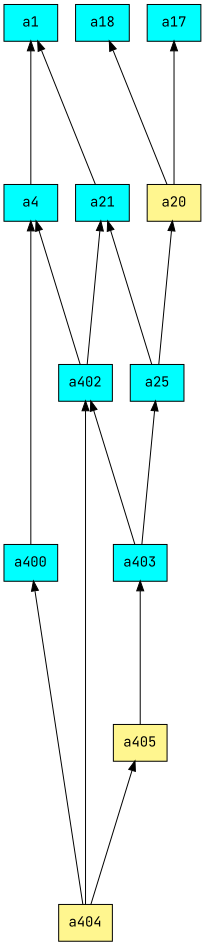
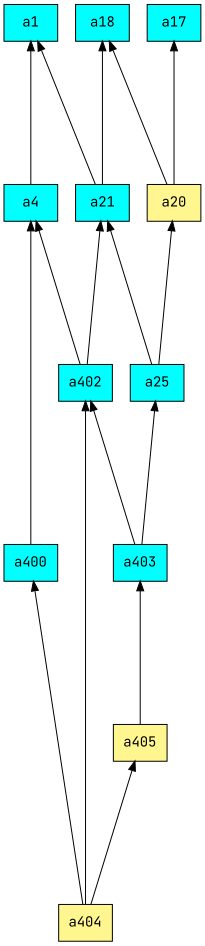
edge "a21" -> "a18": added
